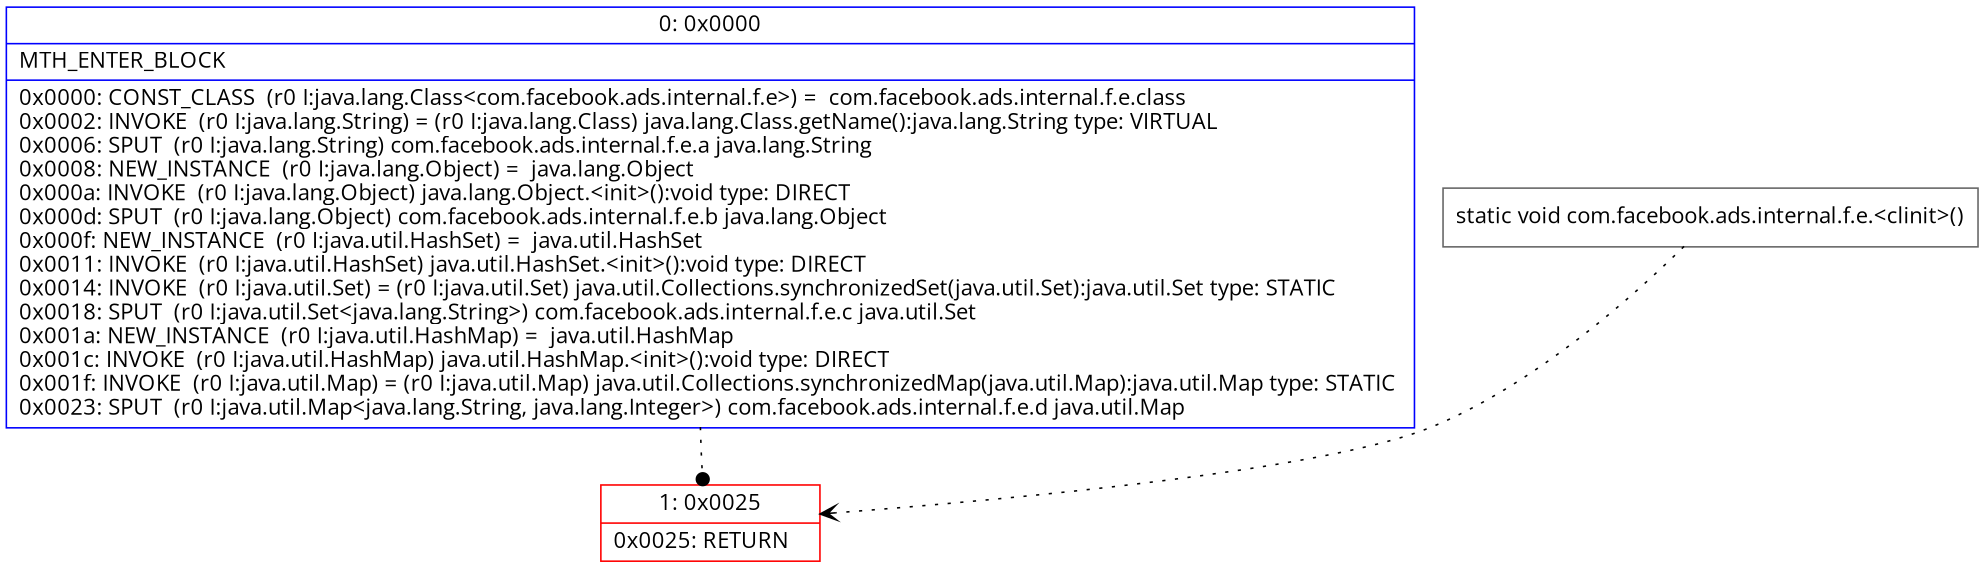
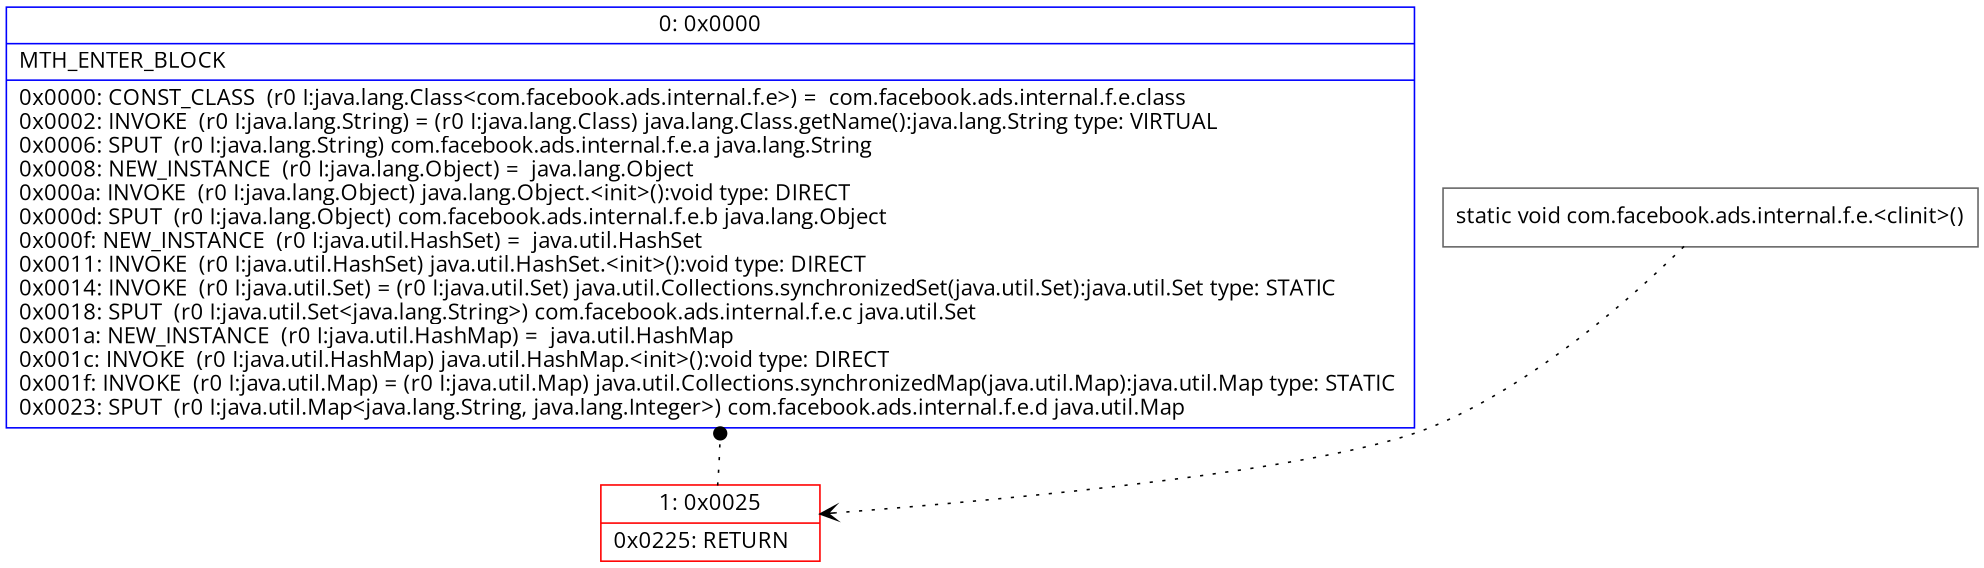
edge "0: 0x0000" -> "1: 0x0025": reversed
node "1: 0x0025": text "0x0025: RETURN" -> "0x0225: RETURN"
